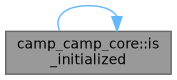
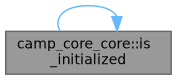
node "camp_camp_core::is _initialized": label "camp_camp_core::is _initialized" -> "camp_core_core::is _initialized"
